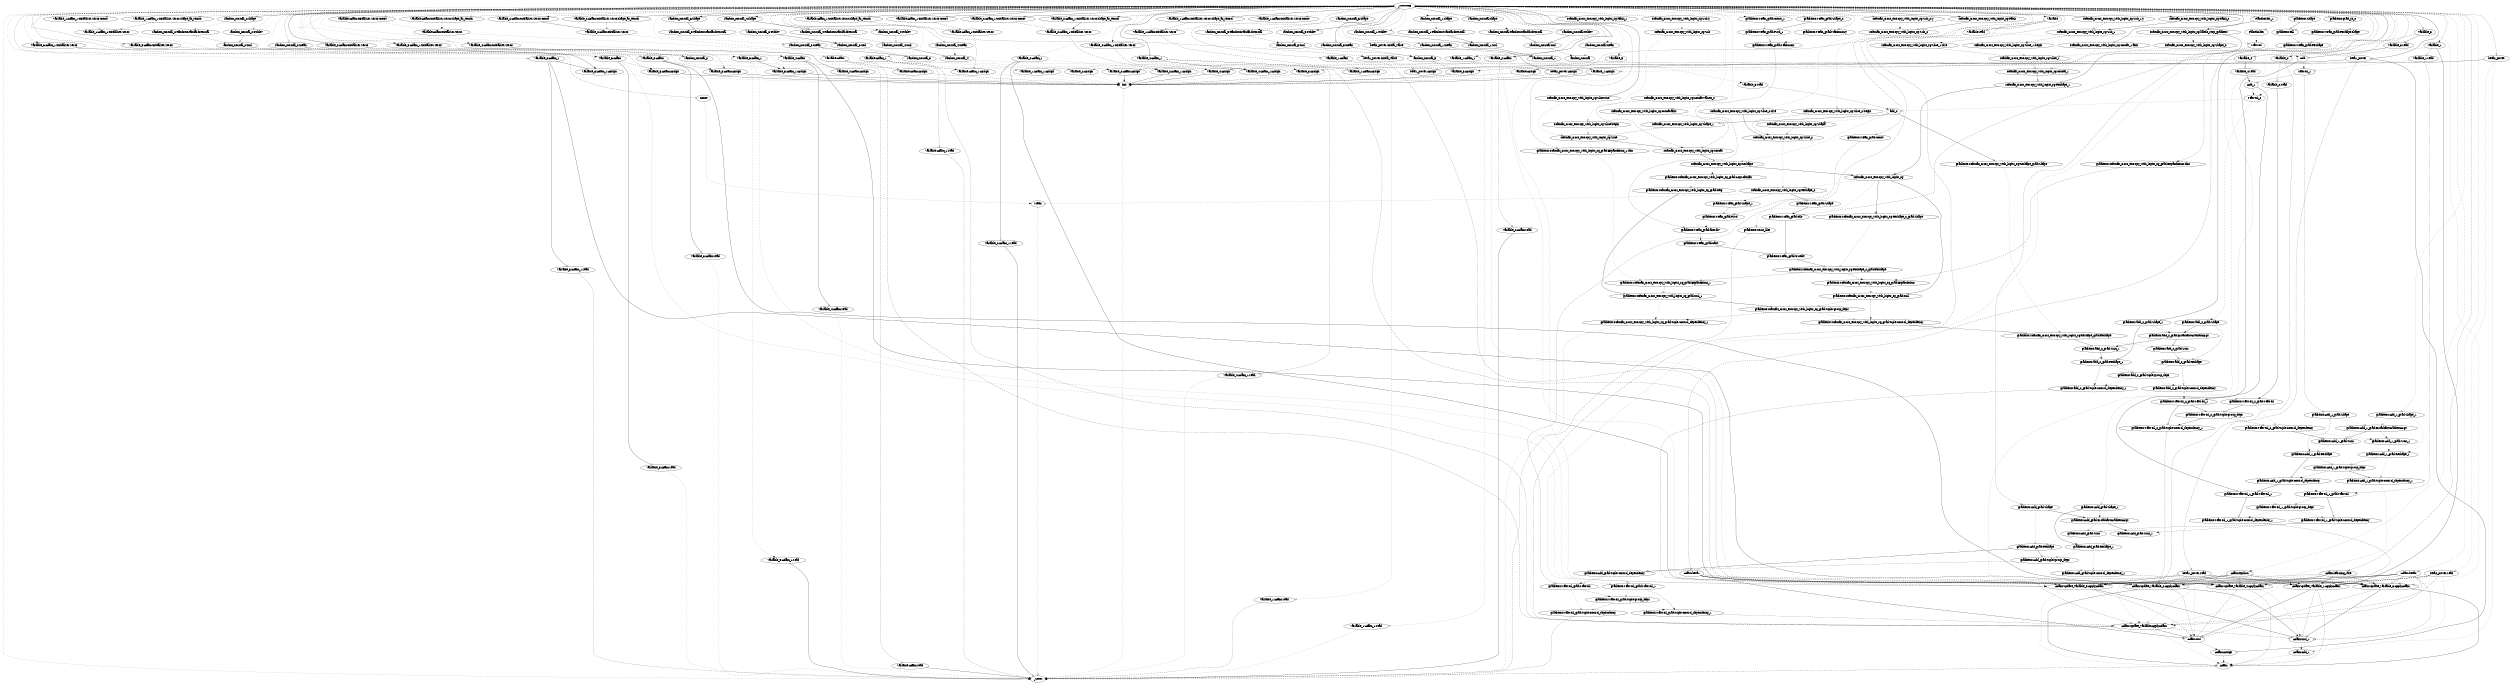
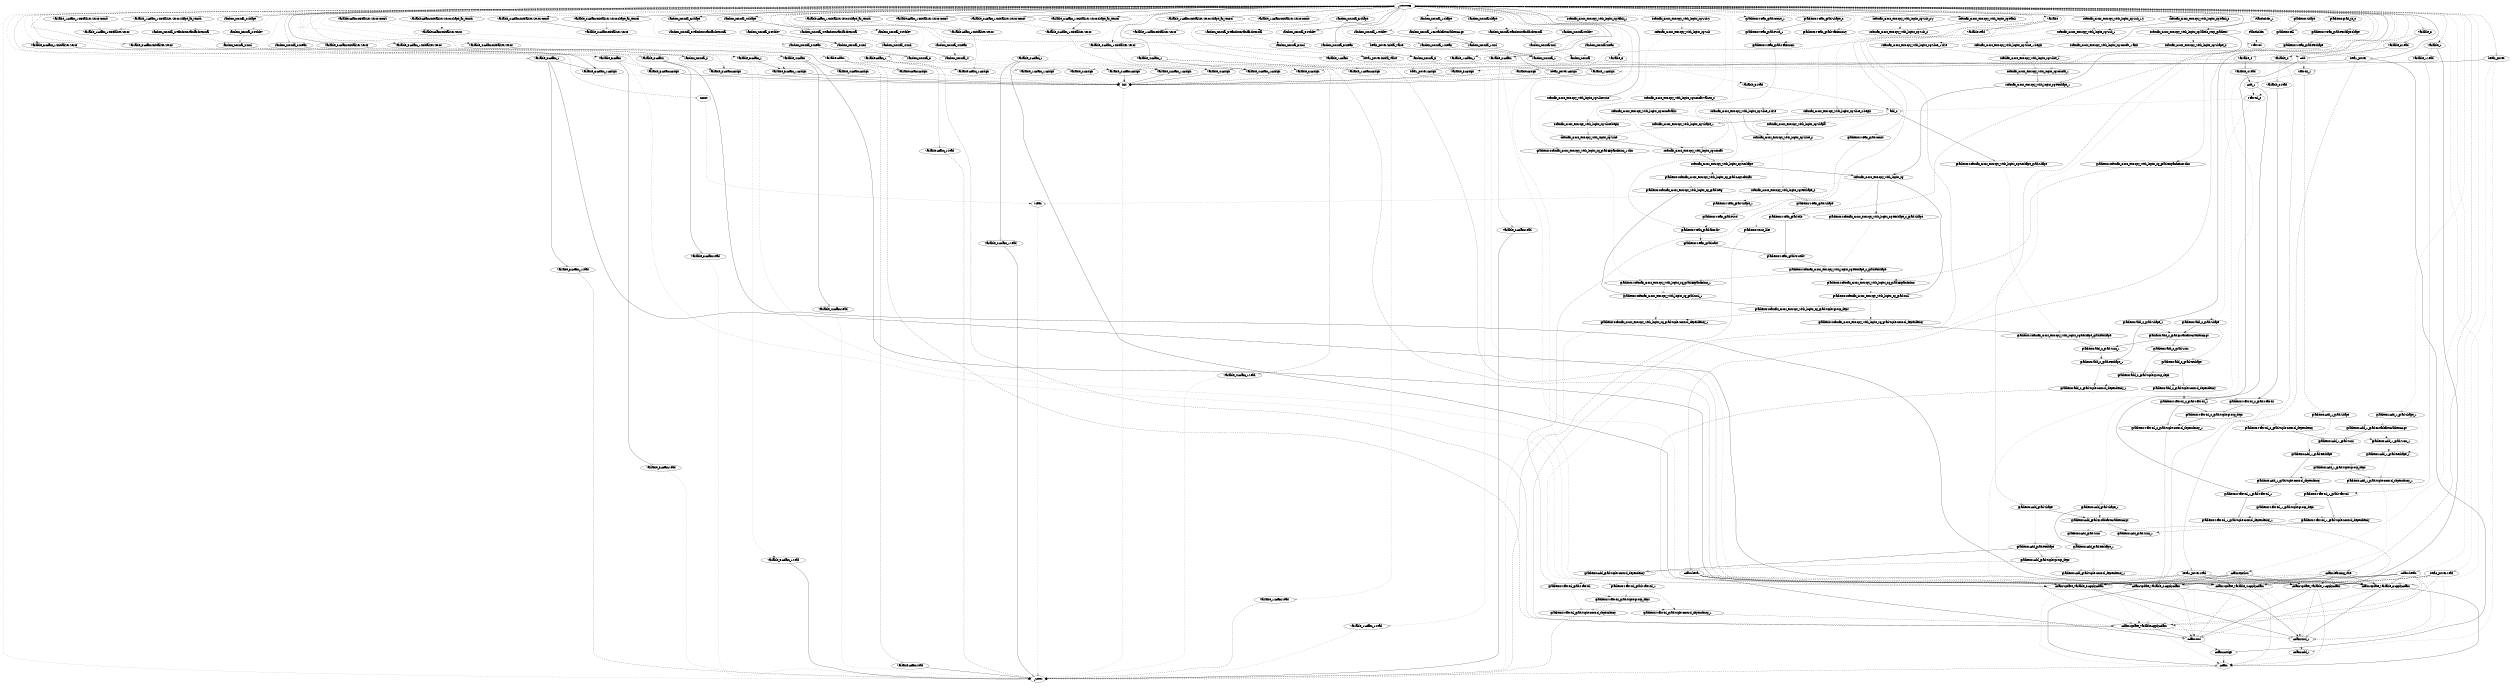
node "random_normal_1/RandomStandardNormal": label "random_normal_1/RandomStandardNormal" -> "random_normal_1/BroadcastGradientArgs"
edge "gradients/add_2_grad/Sum" -> "gradients/add_2_grad/Reshape": now "gradients/add_2_grad/Sum" -> "gradients/add_2_grad/tuple/group_deps"
